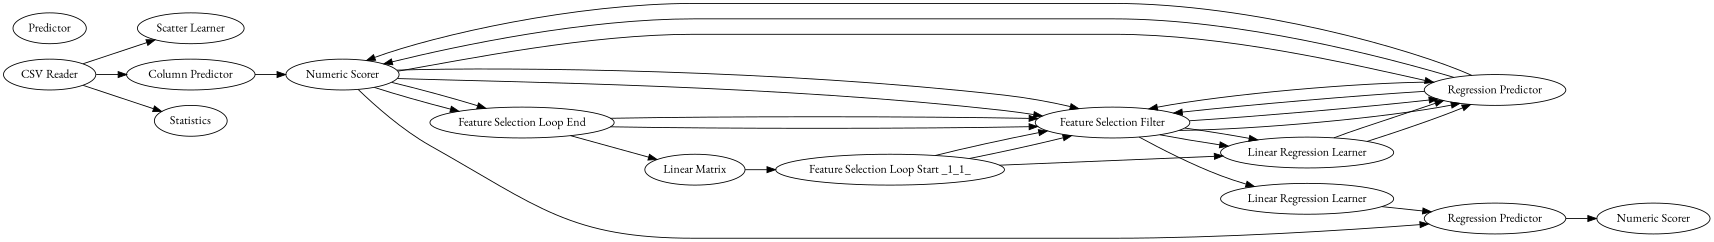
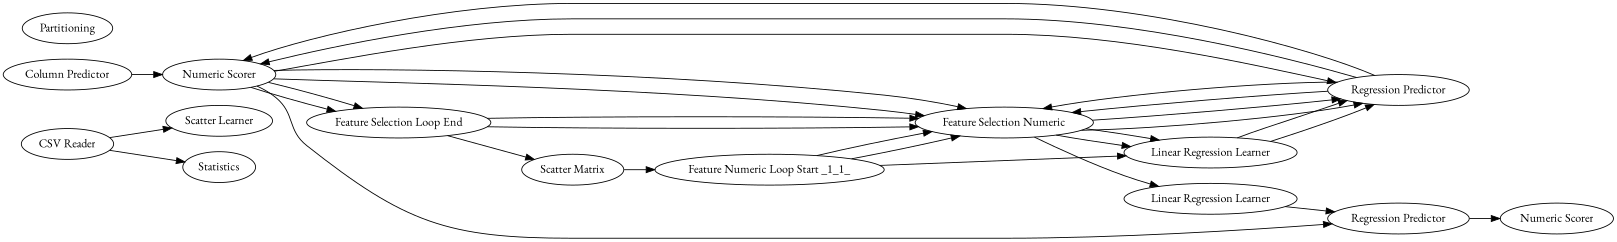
node "Predictor": label "Predictor" -> "Partitioning"
edge "CSV Reader" -> "Column Predictor": removed
node "Feature Selection Filter": label "Feature Selection Filter" -> "Feature Selection Numeric"
node "Linear Matrix": label "Linear Matrix" -> "Scatter Matrix"
node "Feature Selection Loop Start _1_1_": label "Feature Selection Loop Start _1_1_" -> "Feature Numeric Loop Start _1_1_"
